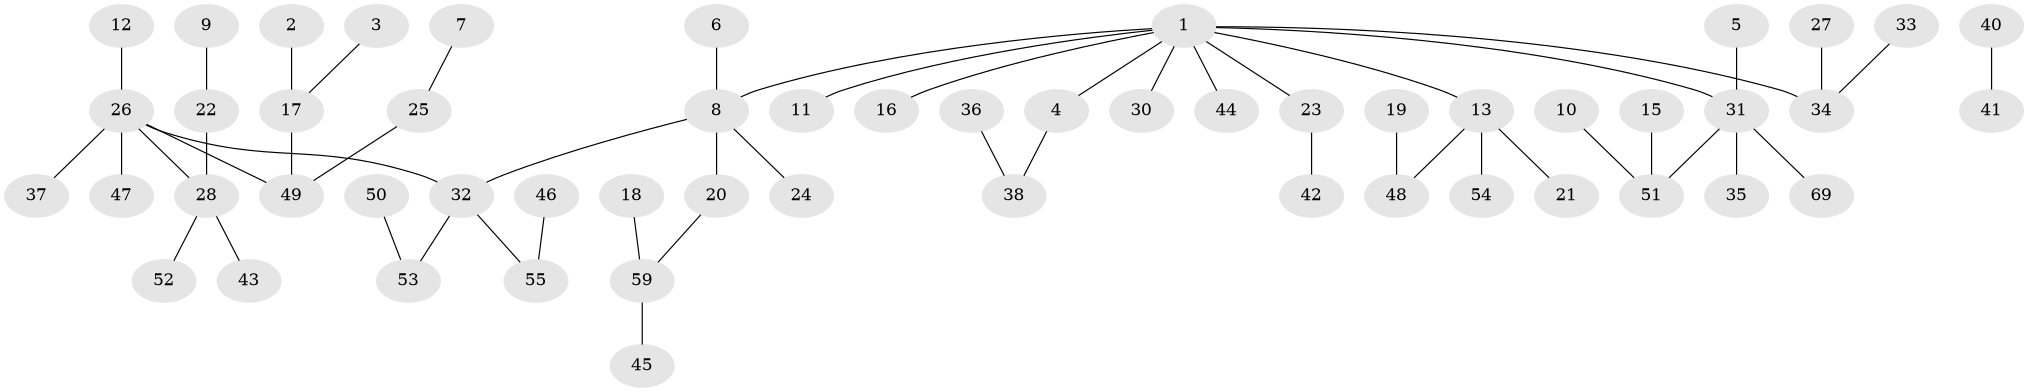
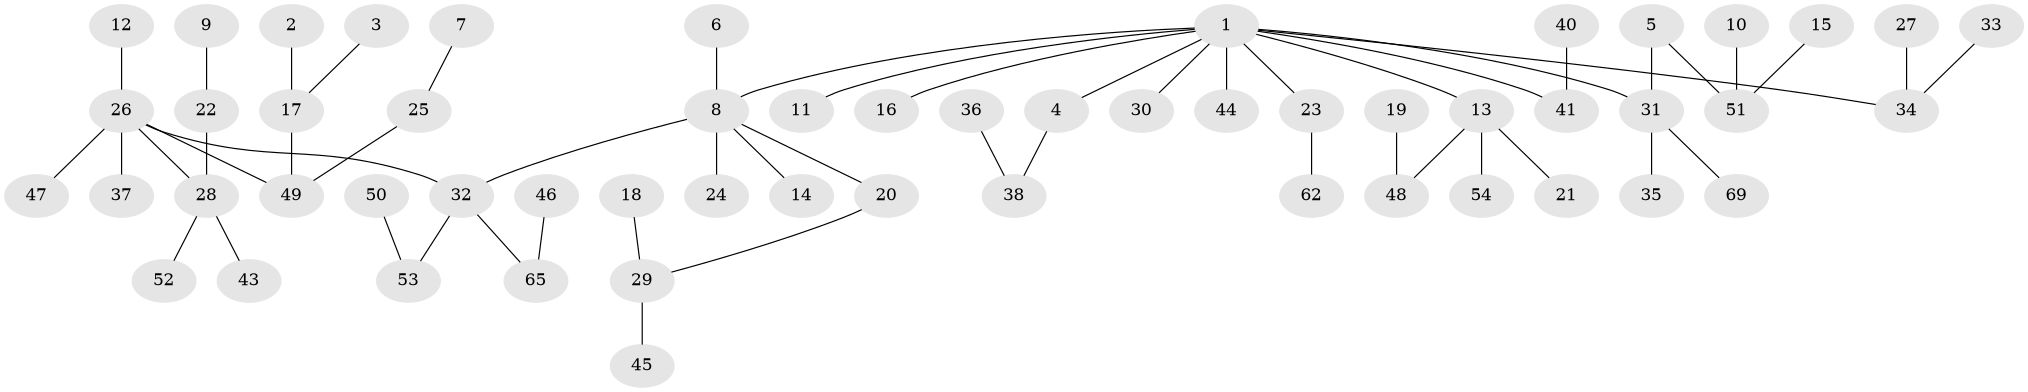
edge "1" -- "41": added
edge "31" -- "51": now "5" -- "51"
node "14": added
node "42": label "42" -> "62"
node "55": label "55" -> "65"
node "59": label "59" -> "29"
